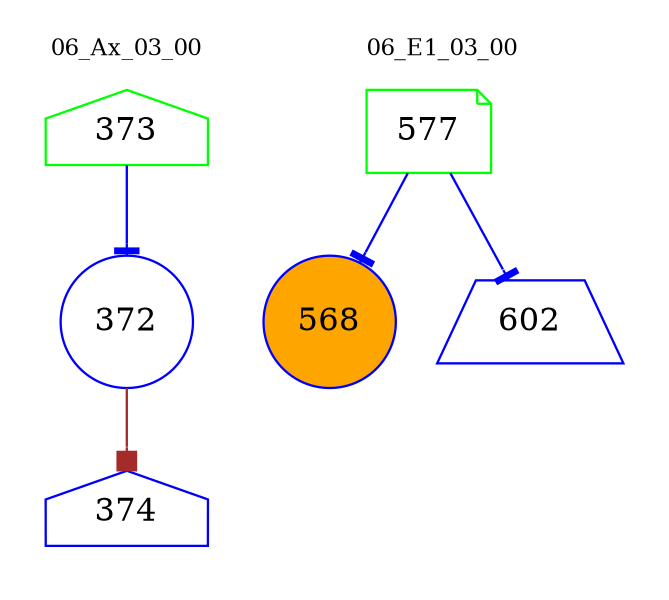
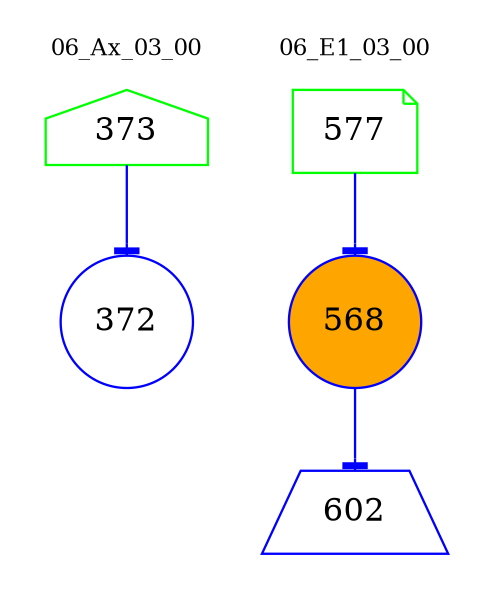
edge "577" -> "602": now "568" -> "602"
node "374": removed
